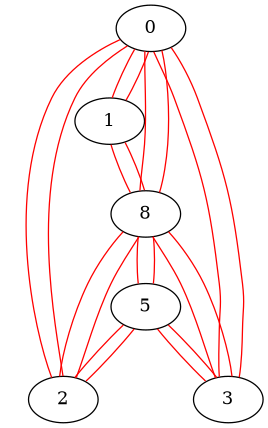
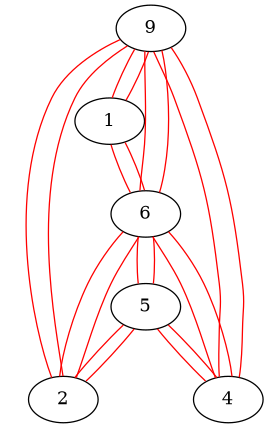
node "0": label "0" -> "9"
node "8": label "8" -> "6"
node "3": label "3" -> "4"
